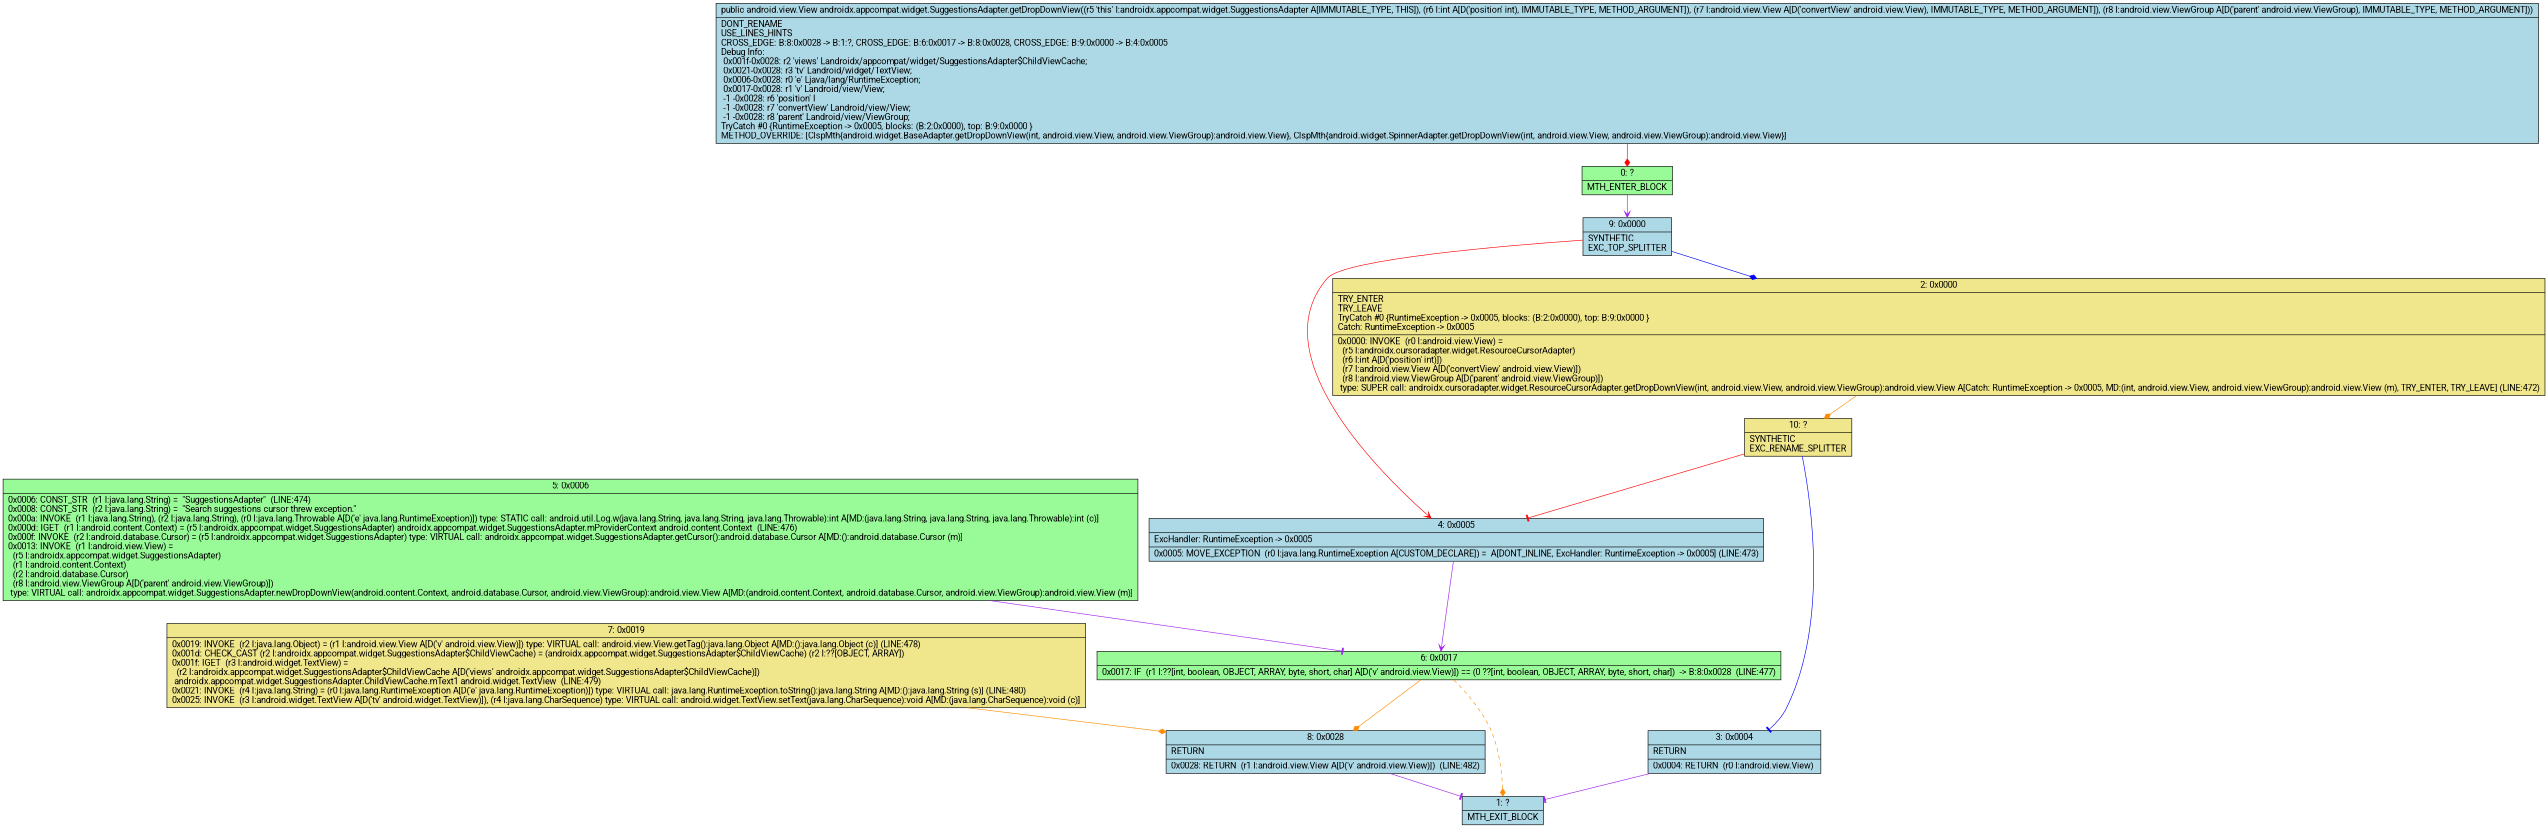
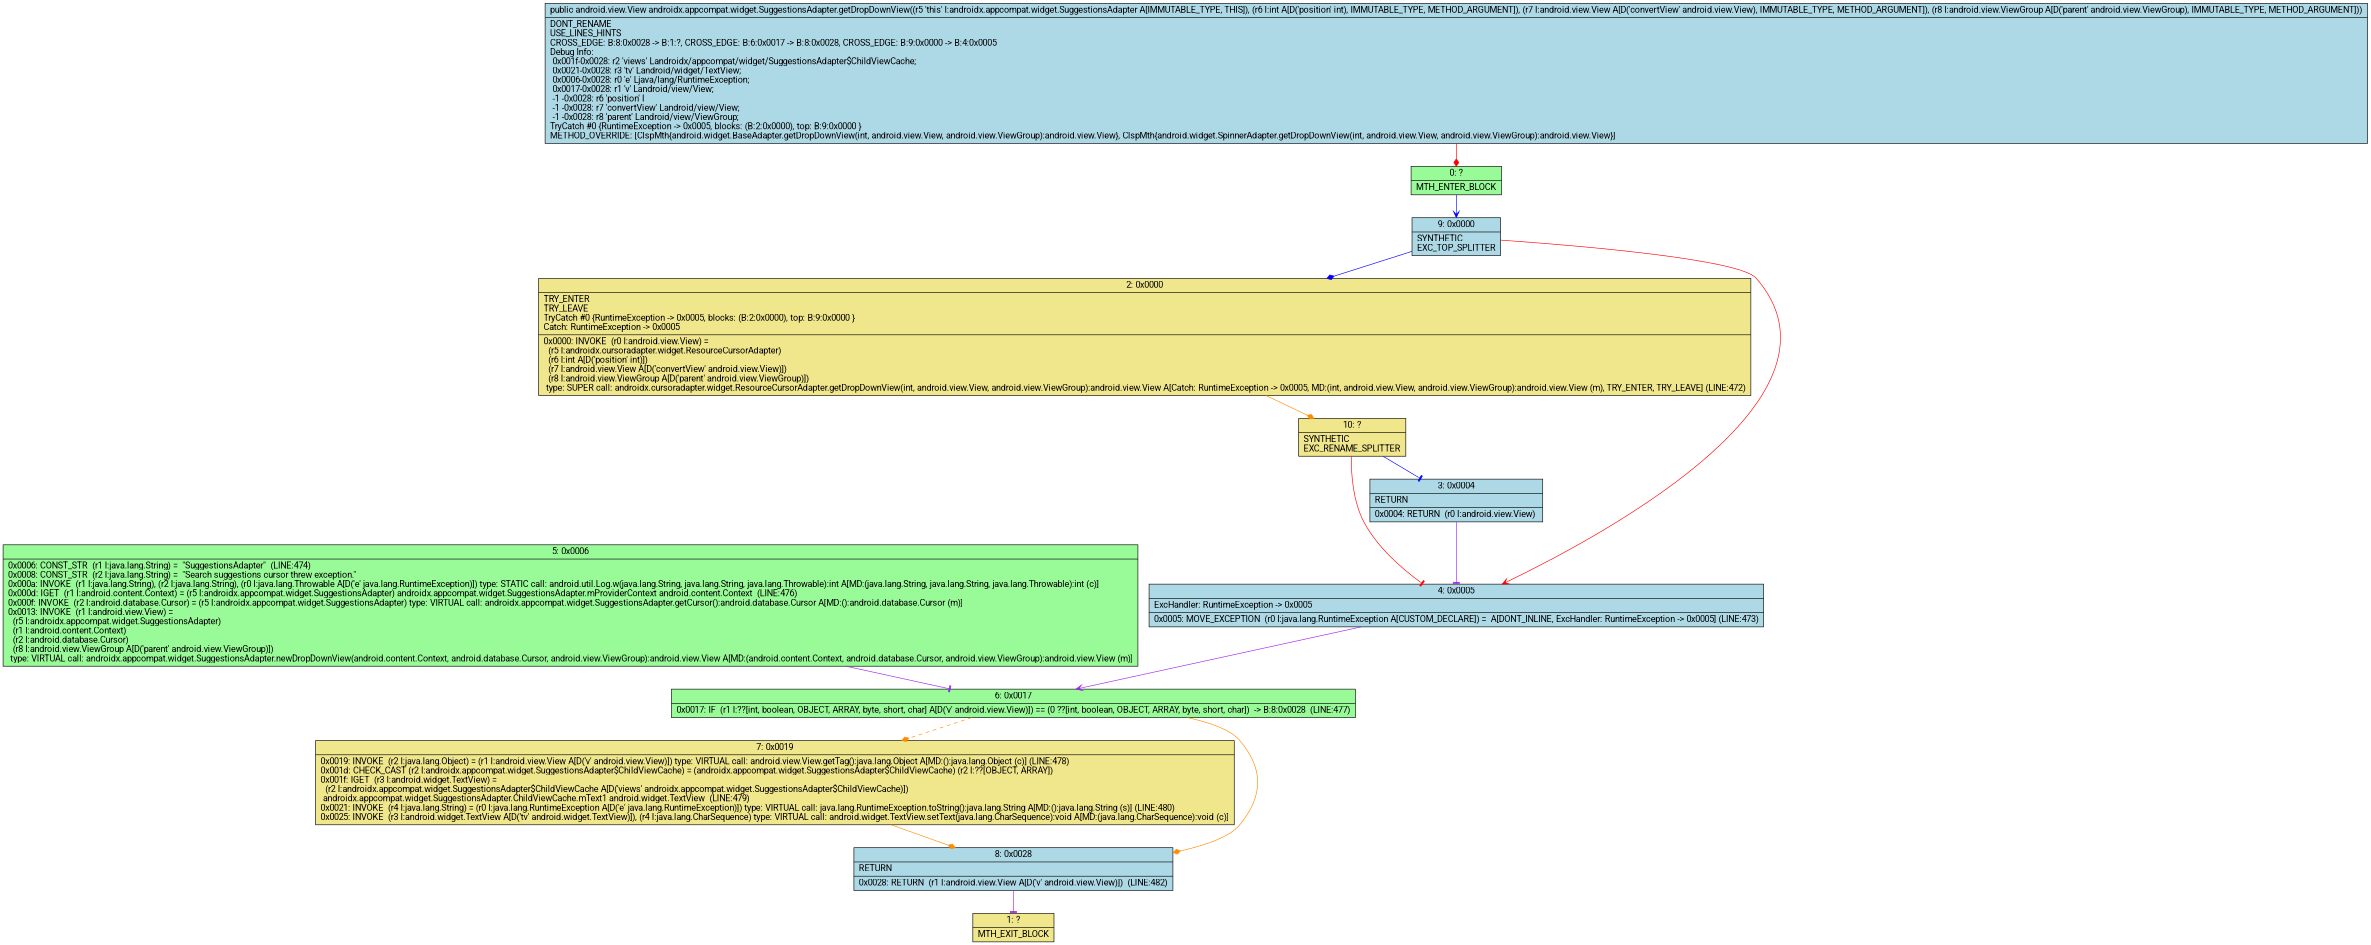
edge "0: ?" -> "9: 0x0000": color purple -> blue
edge "6: 0x0017" -> "1: ?": now "6: 0x0017" -> "7: 0x0019"
edge "3: 0x0004" -> "1: ?": now "3: 0x0004" -> "4: 0x0005"
node "1: ?": fillcolor lightblue -> khaki
